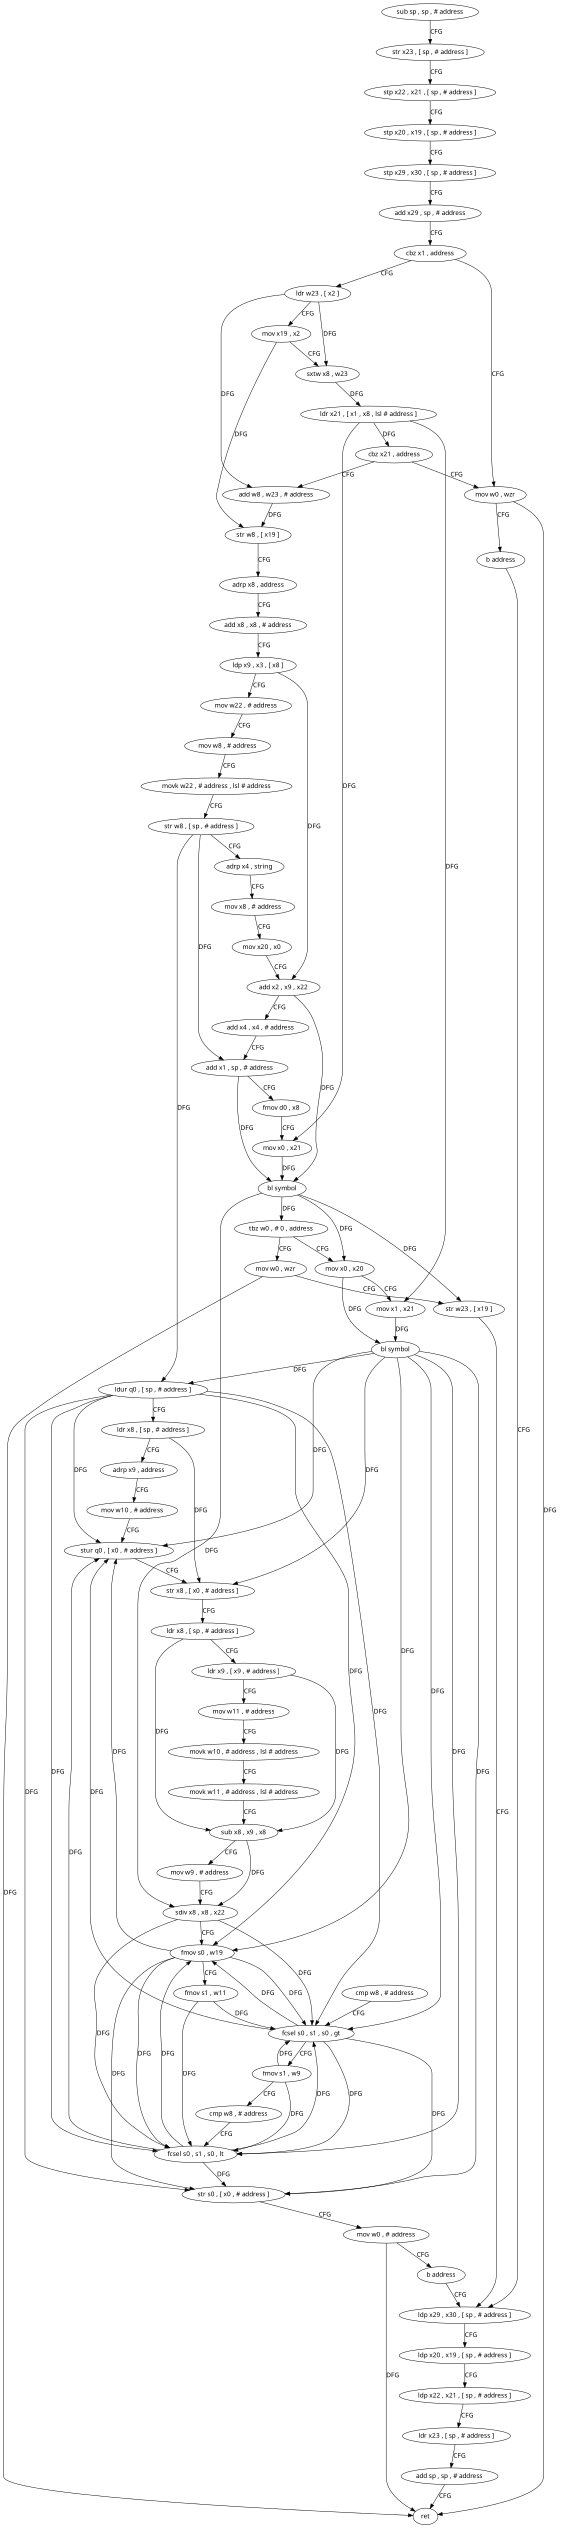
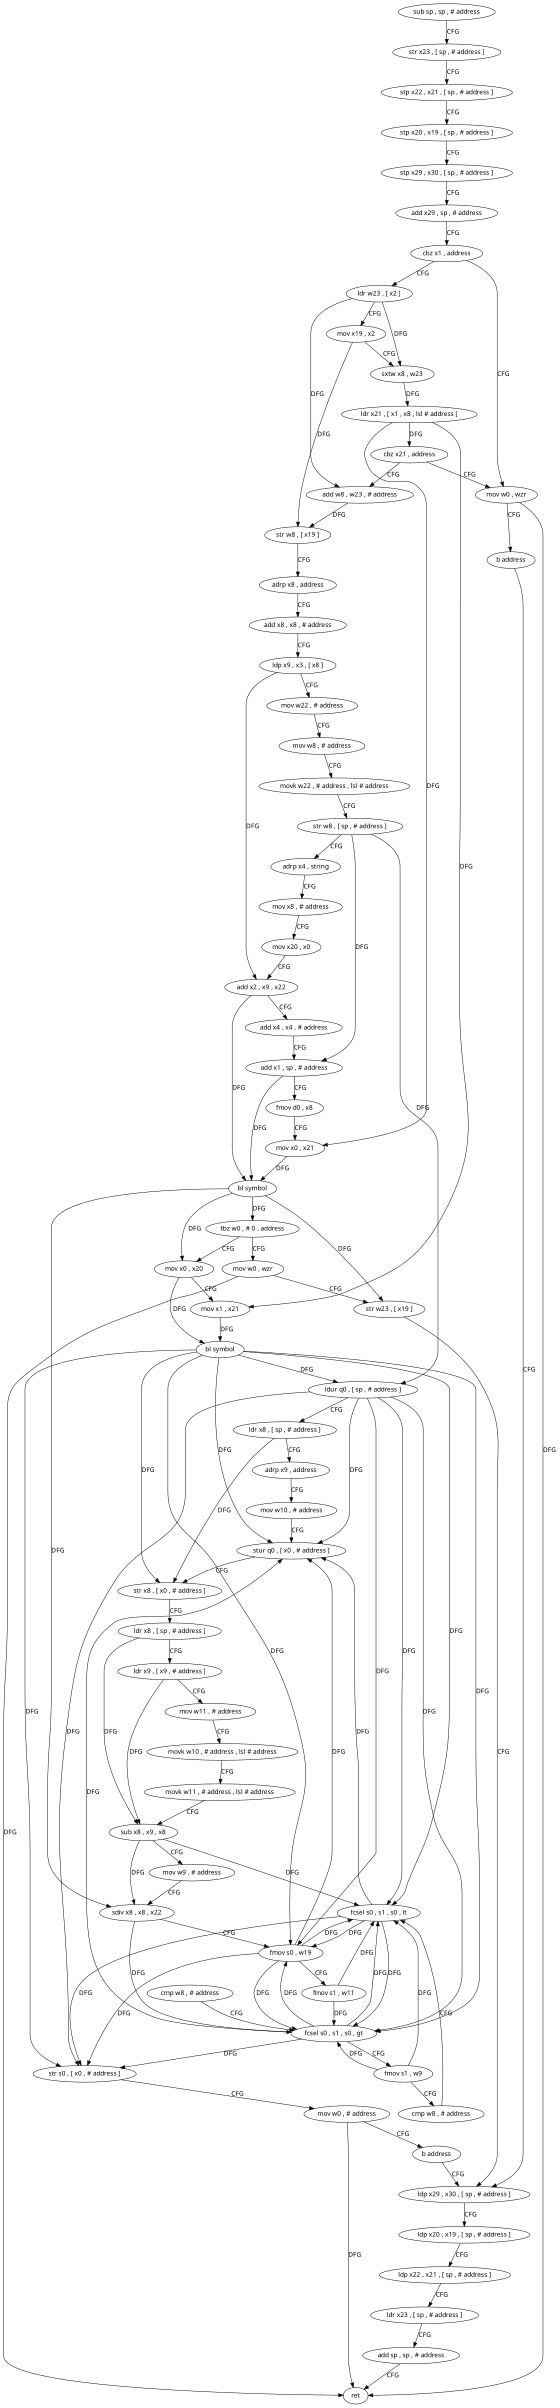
edge "sdiv x8 , x8 , x22" -> "fcsel s0 , s1 , s0 , lt": now "sub x8 , x9 , x8" -> "fcsel s0 , s1 , s0 , lt"
